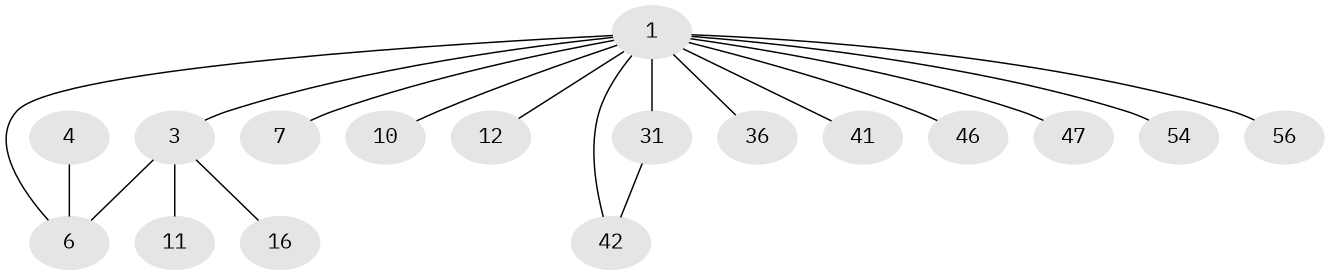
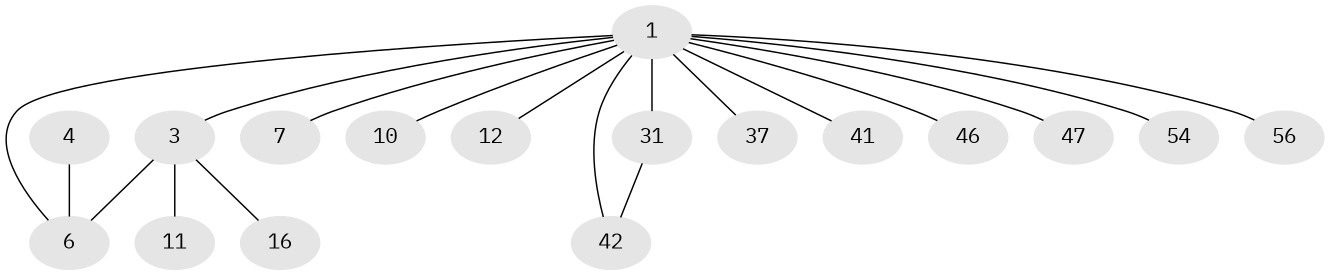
node "36": label "36" -> "37"
